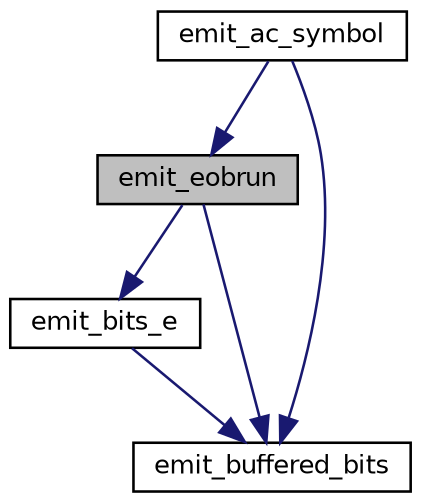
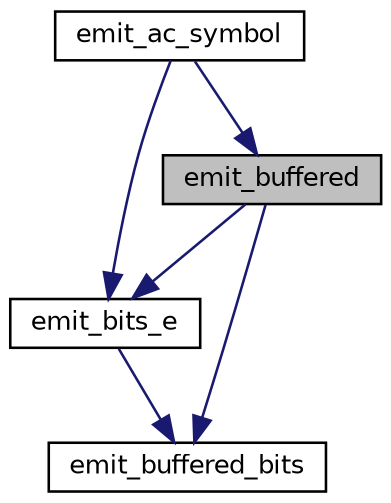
node "emit_eobrun": label "emit_eobrun" -> "emit_buffered"
edge "emit_ac_symbol" -> "emit_buffered_bits": now "emit_ac_symbol" -> "emit_bits_e"
